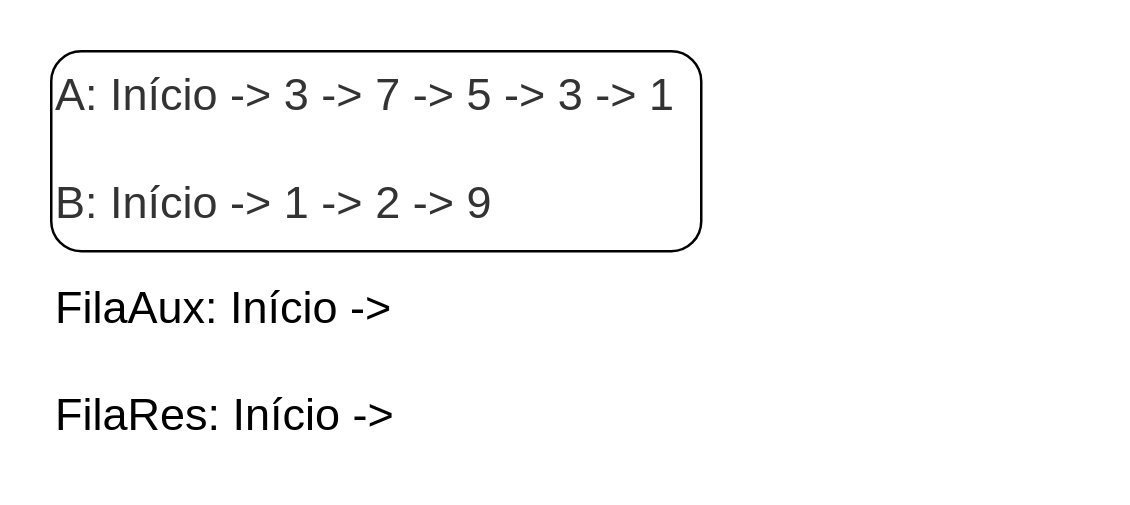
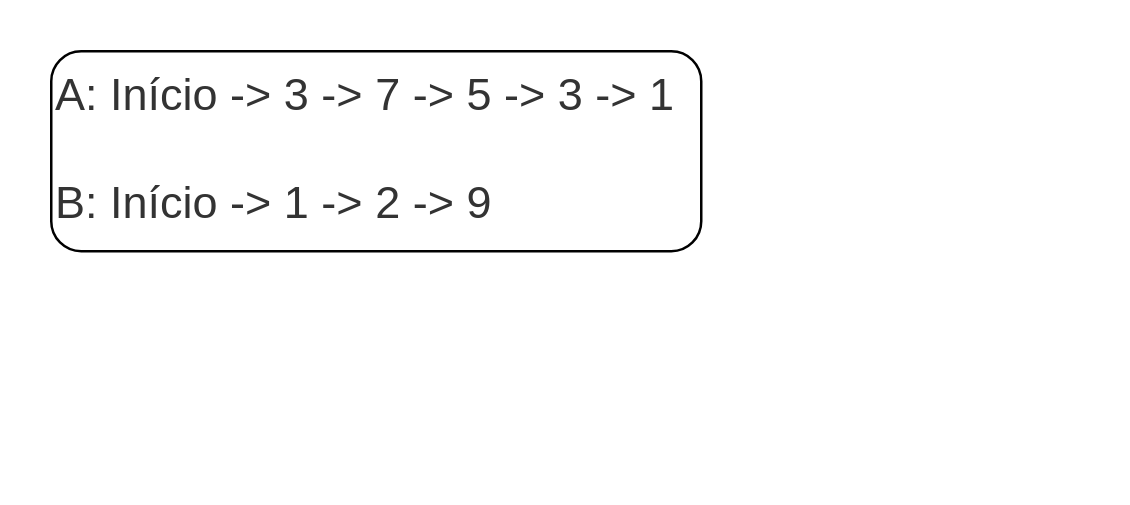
node "FilaAux: Início -> FilaRes: Início ->": removed
